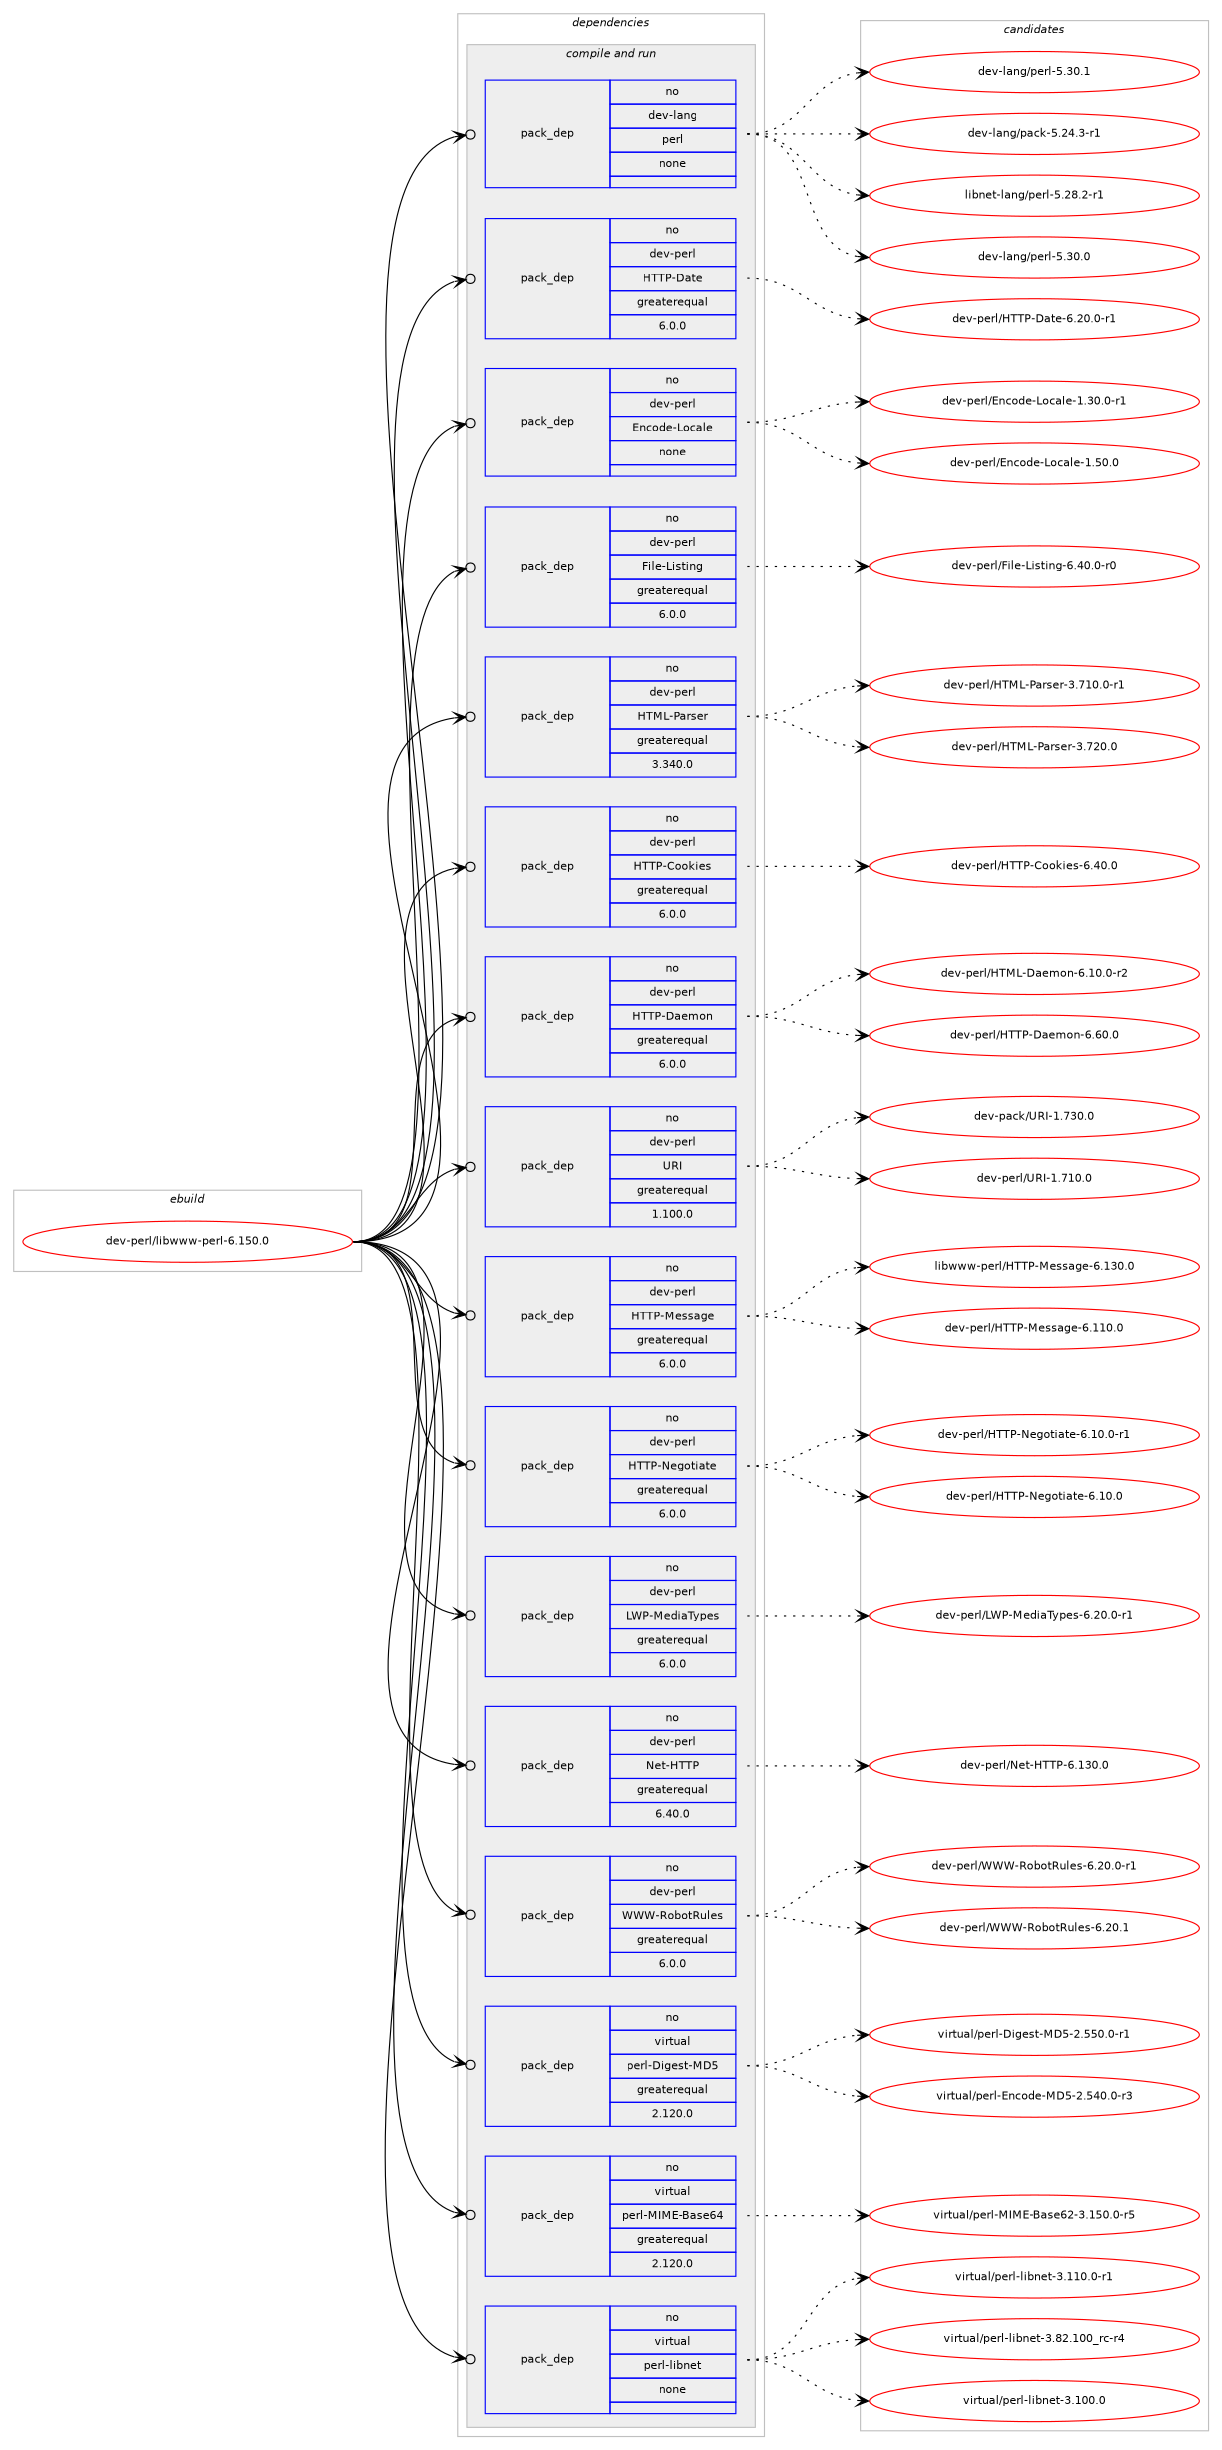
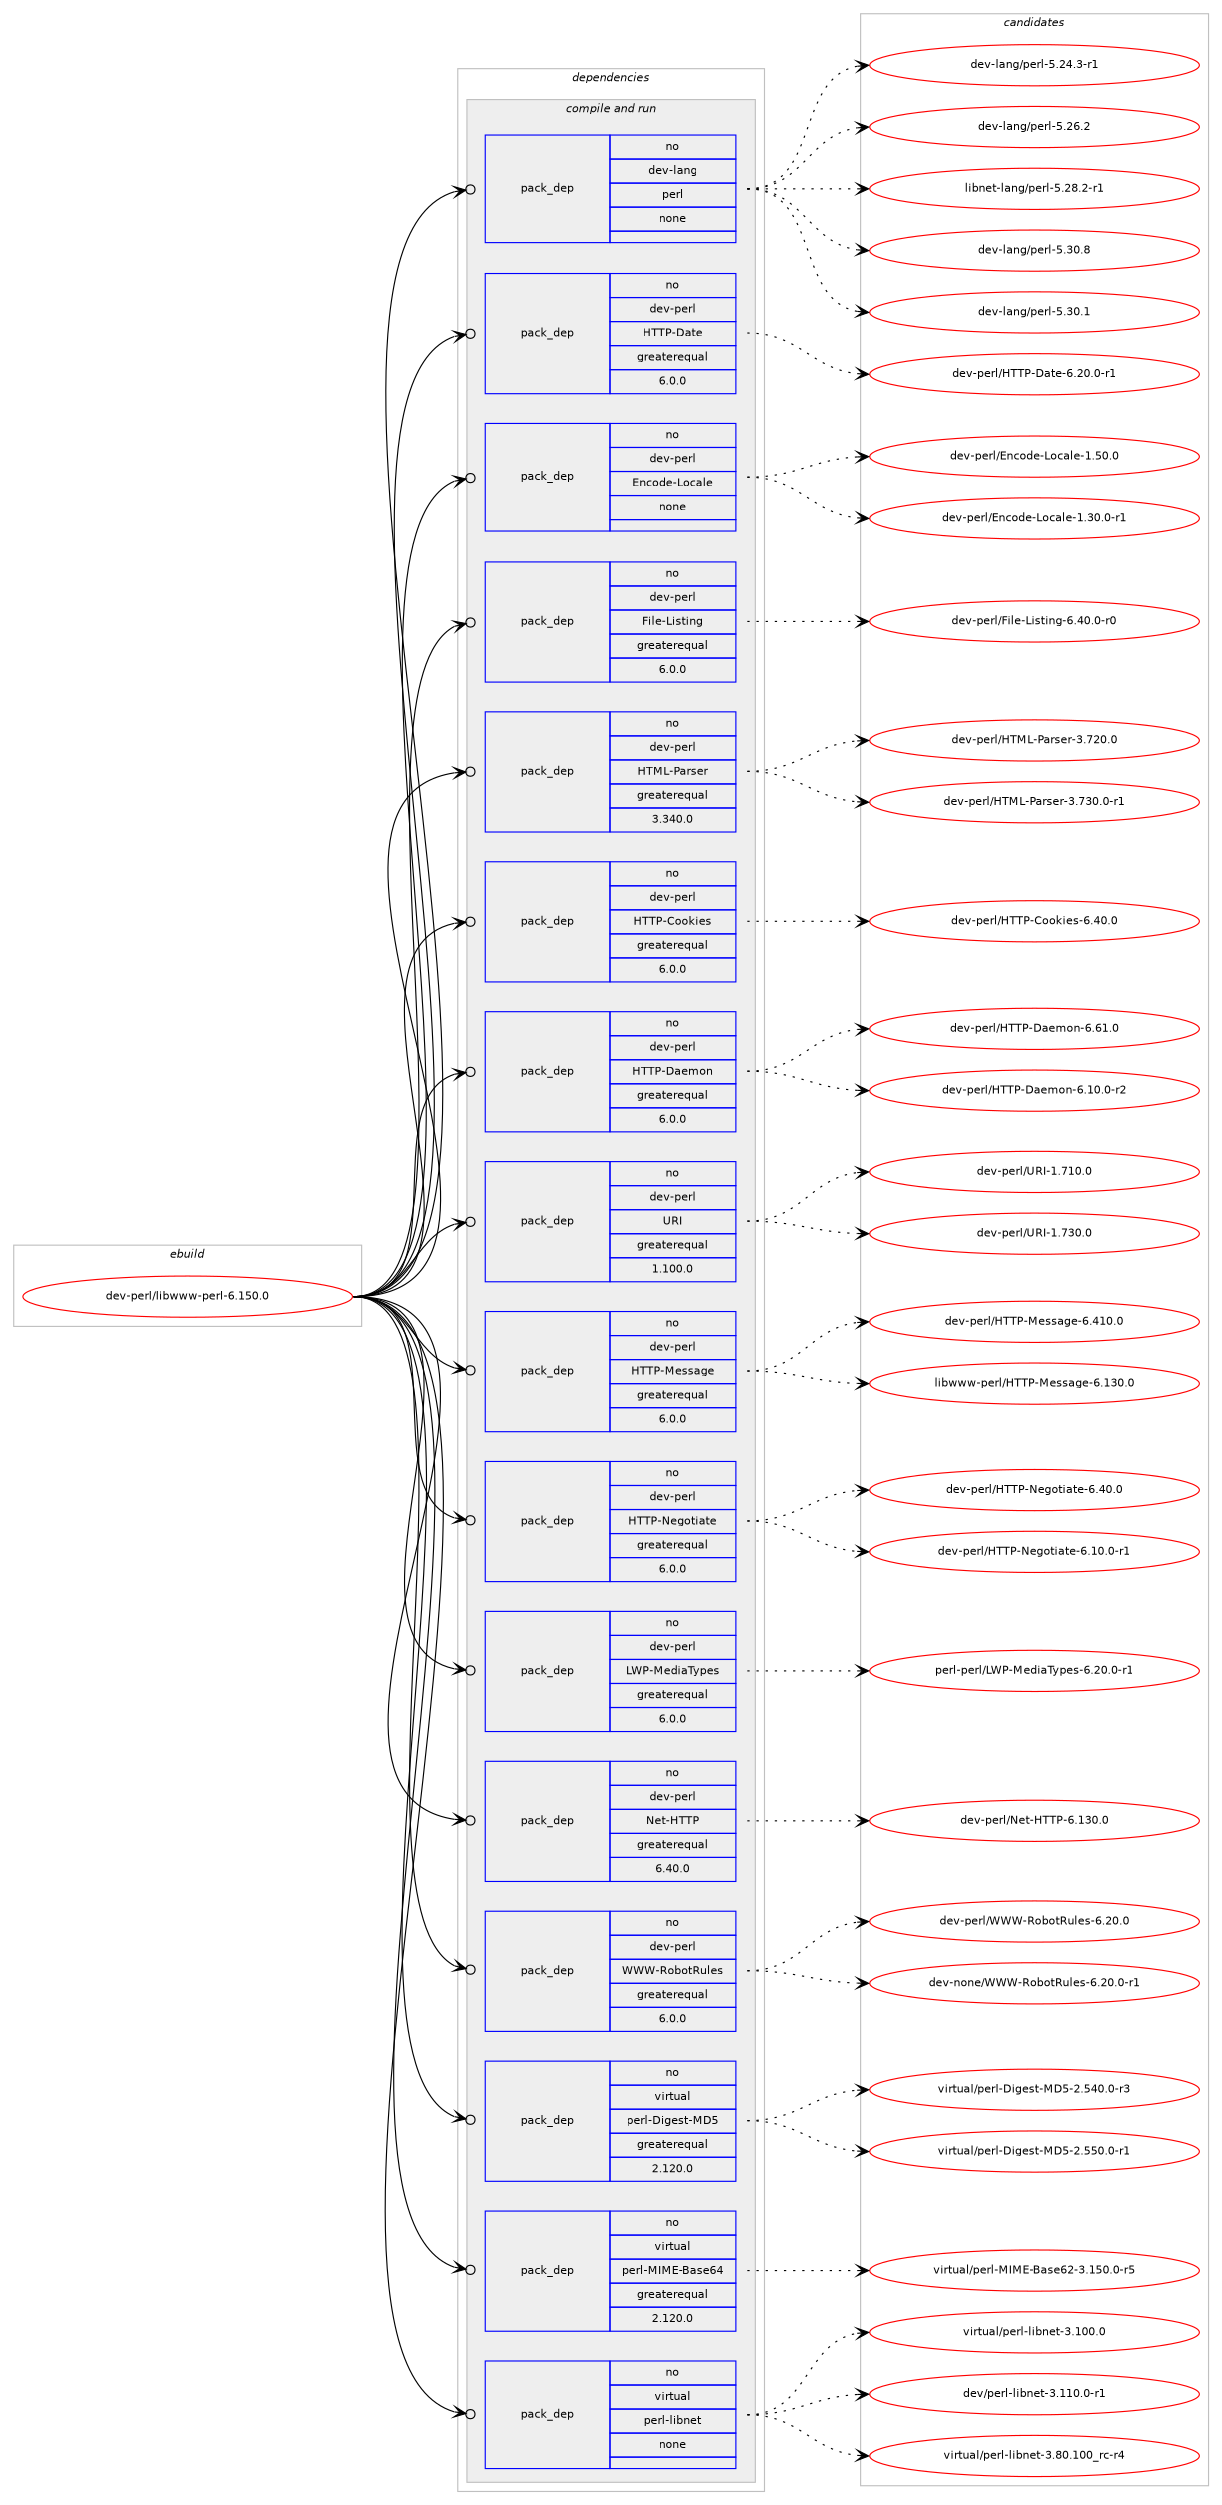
node "dev-lang/perl-5.26.2": added
node "dev-lang/pack-5.24.3-r1": label "dev-lang/pack-5.24.3-r1" -> "dev-lang/perl-5.24.3-r1"
node "dev-lang/perl-5.30.0": label "dev-lang/perl-5.30.0" -> "dev-lang/perl-5.30.8"
node "dev-perl/HTML-Parser-3.710.0-r1": label "dev-perl/HTML-Parser-3.710.0-r1" -> "dev-perl/HTML-Parser-3.730.0-r1"
node "dev-perl/HTML-Daemon-6.10.0-r2": label "dev-perl/HTML-Daemon-6.10.0-r2" -> "dev-perl/HTTP-Daemon-6.10.0-r2"
node "dev-perl/HTTP-Daemon-6.60.0": label "dev-perl/HTTP-Daemon-6.60.0" -> "dev-perl/HTTP-Daemon-6.61.0"
node "dev-pack/URI-1.730.0": label "dev-pack/URI-1.730.0" -> "dev-perl/URI-1.730.0"
node "dev-perl/HTTP-Message-6.110.0": label "dev-perl/HTTP-Message-6.110.0" -> "dev-perl/HTTP-Message-6.410.0"
node "dev-perl/HTTP-Negotiate-6.10.0": label "dev-perl/HTTP-Negotiate-6.10.0" -> "dev-perl/HTTP-Negotiate-6.40.0"
node "dev-perl/LWP-MediaTypes-6.20.0-r1": label "dev-perl/LWP-MediaTypes-6.20.0-r1" -> "perl-perl/LWP-MediaTypes-6.20.0-r1"
node "dev-perl/WWW-RobotRules-6.20.0-r1": label "dev-perl/WWW-RobotRules-6.20.0-r1" -> "dev-none/WWW-RobotRules-6.20.0-r1"
node "dev-perl/WWW-RobotRules-6.20.1": label "dev-perl/WWW-RobotRules-6.20.1" -> "dev-perl/WWW-RobotRules-6.20.0"
node "virtual/perl-Encode-MD5-2.540.0-r3": label "virtual/perl-Encode-MD5-2.540.0-r3" -> "virtual/perl-Digest-MD5-2.540.0-r3"
node "virtual/perl-libnet-3.110.0-r1": label "virtual/perl-libnet-3.110.0-r1" -> "dev/perl-libnet-3.110.0-r1"
node "virtual/perl-libnet-3.82.100_rc-r4": label "virtual/perl-libnet-3.82.100_rc-r4" -> "virtual/perl-libnet-3.80.100_rc-r4"
